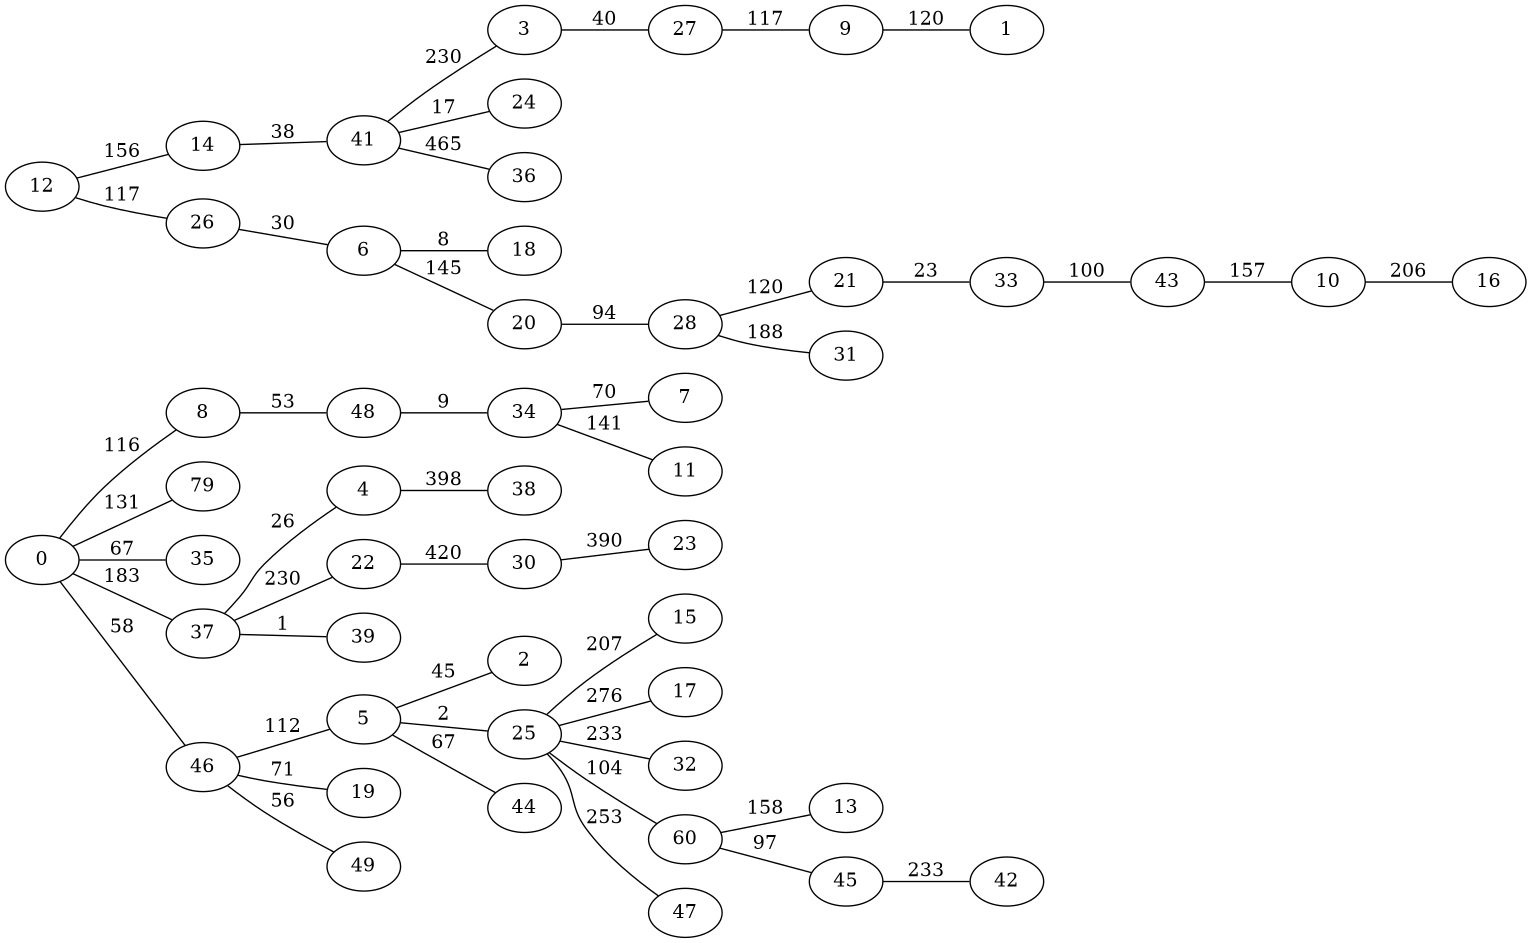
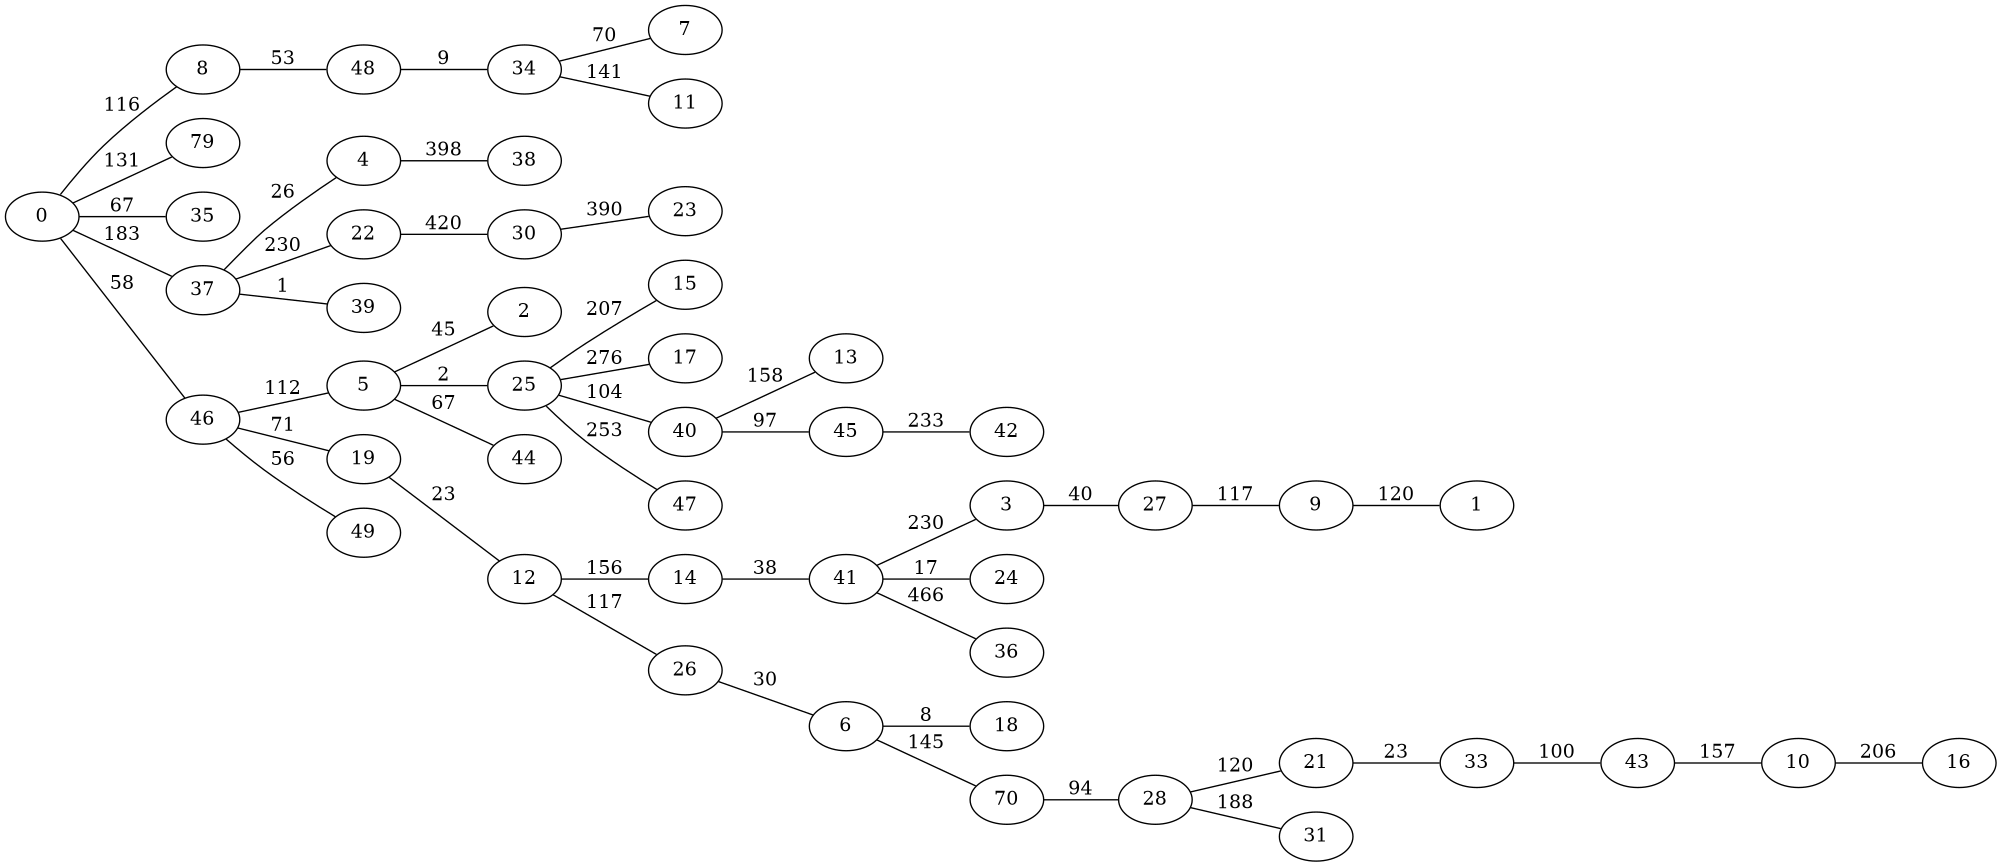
edge "41" -- "36": label "465" -> "466"
node "20": label "20" -> "70"
edge "19" -- "12": added, label "23"
node "32": removed
node "60": label "60" -> "40"
